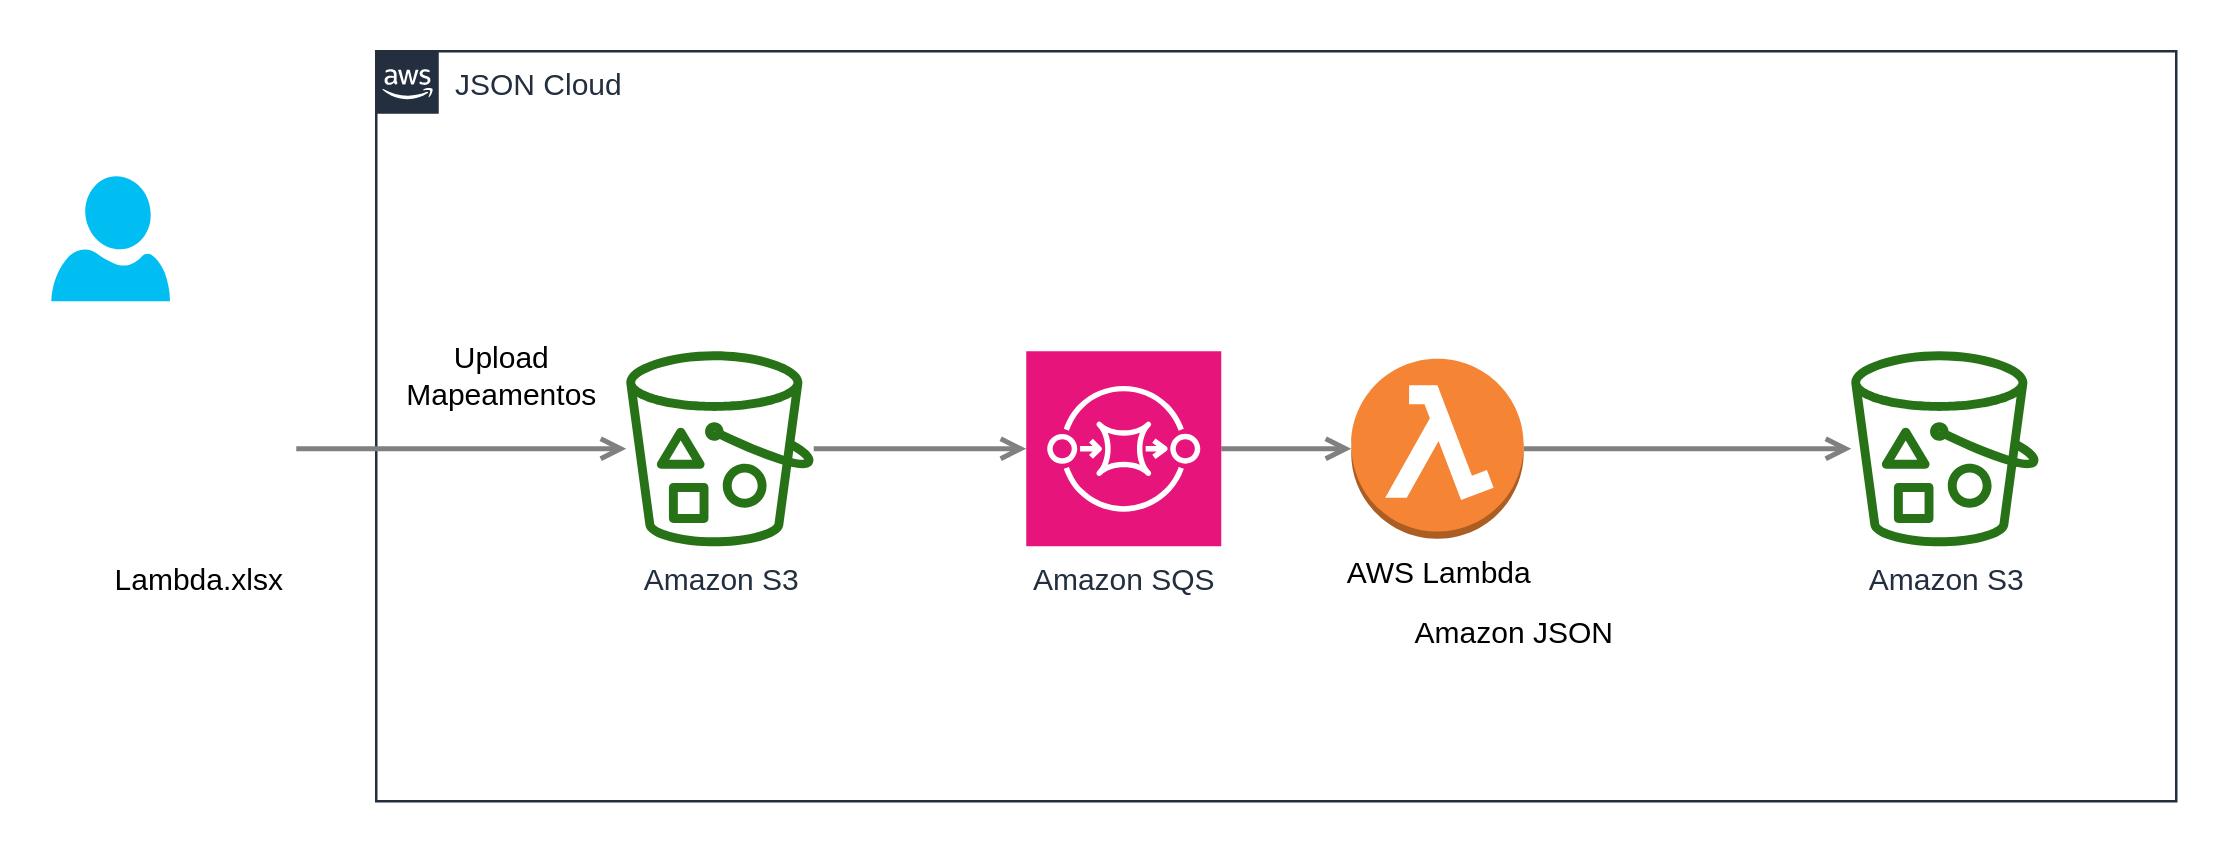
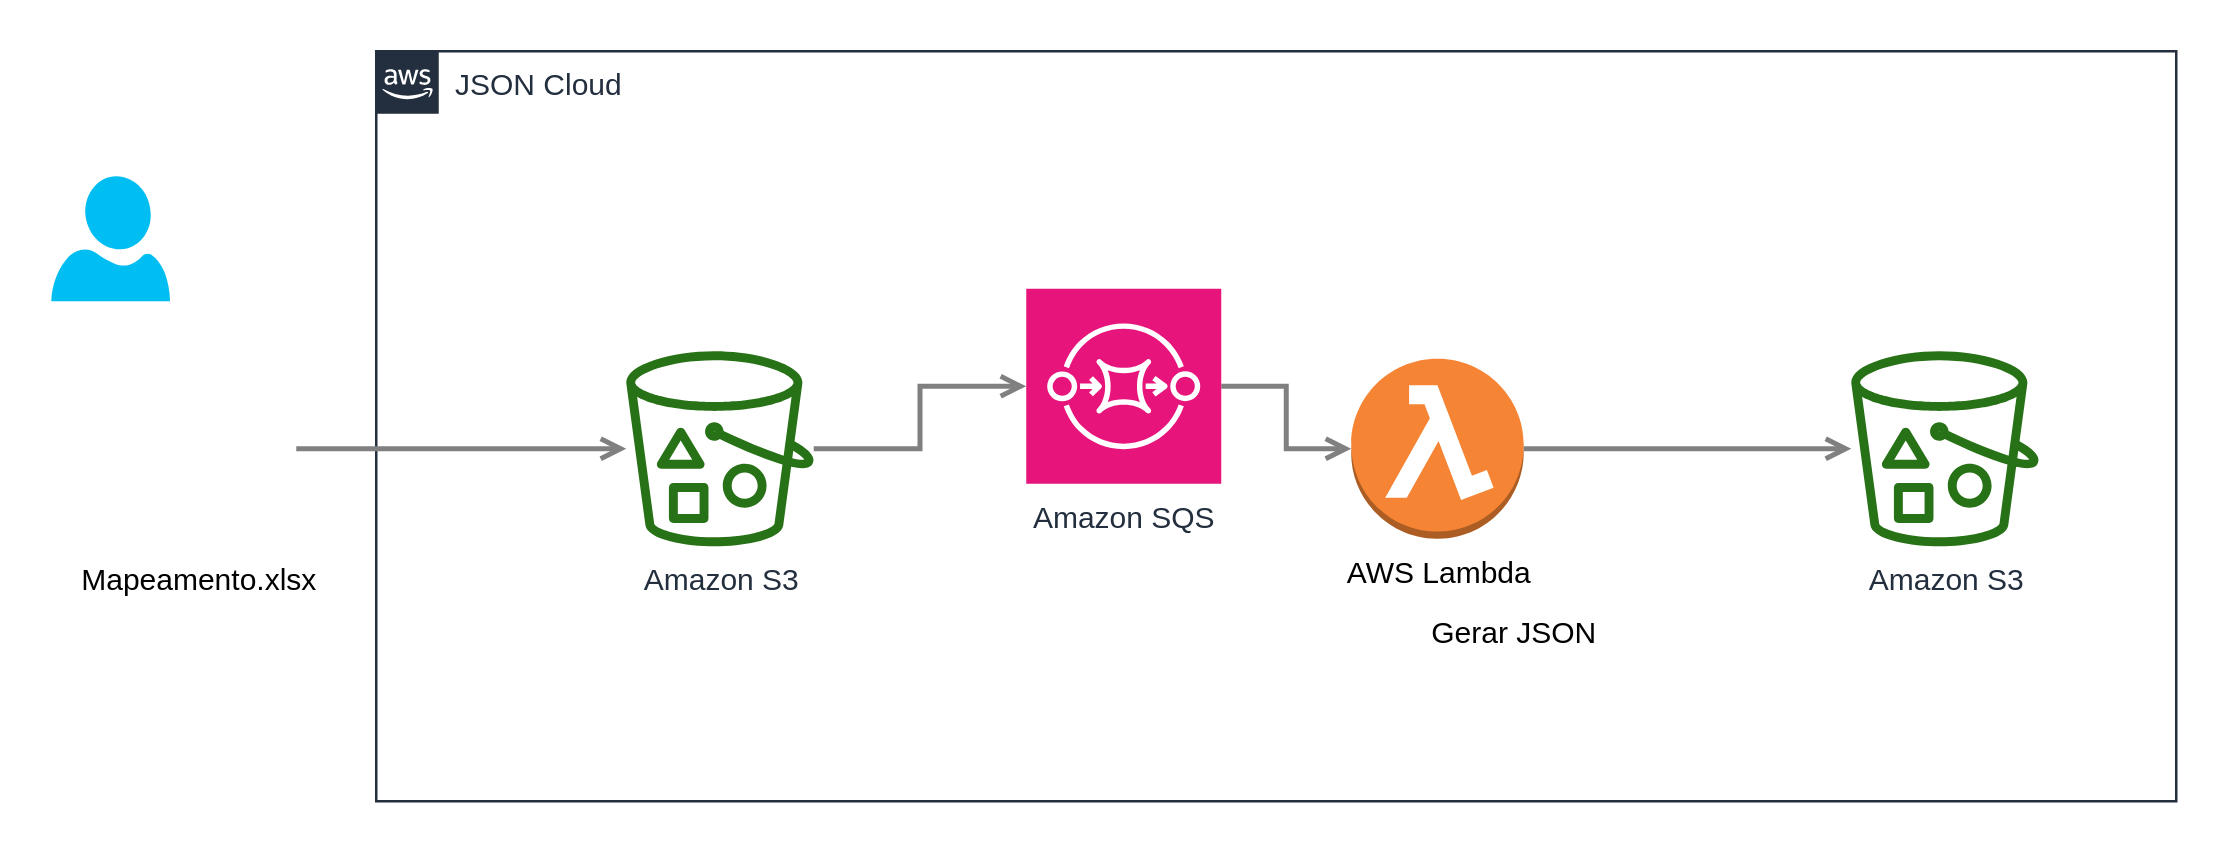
node "Upload Mapeamentos": removed
node "Amazon SQS": moved (1124, 449) -> (1124, 386)
node "Lambda.xlsx": label "Lambda.xlsx" -> "Mapeamento.xlsx"
node "Amazon JSON": label "Amazon JSON" -> "Gerar JSON"
